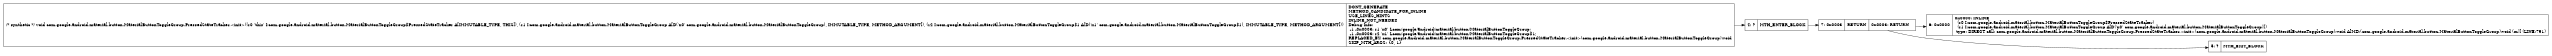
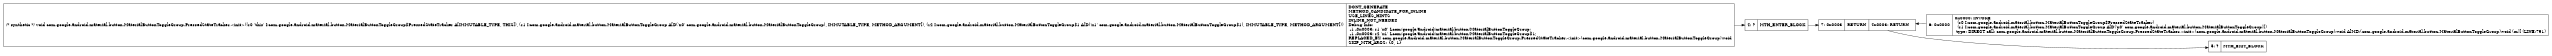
node "6: 0x0000": text "0x0000: INLINE" -> "0x0000: INVOKE"
node "7: 0x0003": text "0x0003: RETURN" -> "4x0003: RETURN"
edge "7: 0x0003" -> "6: 0x0000": reversed
